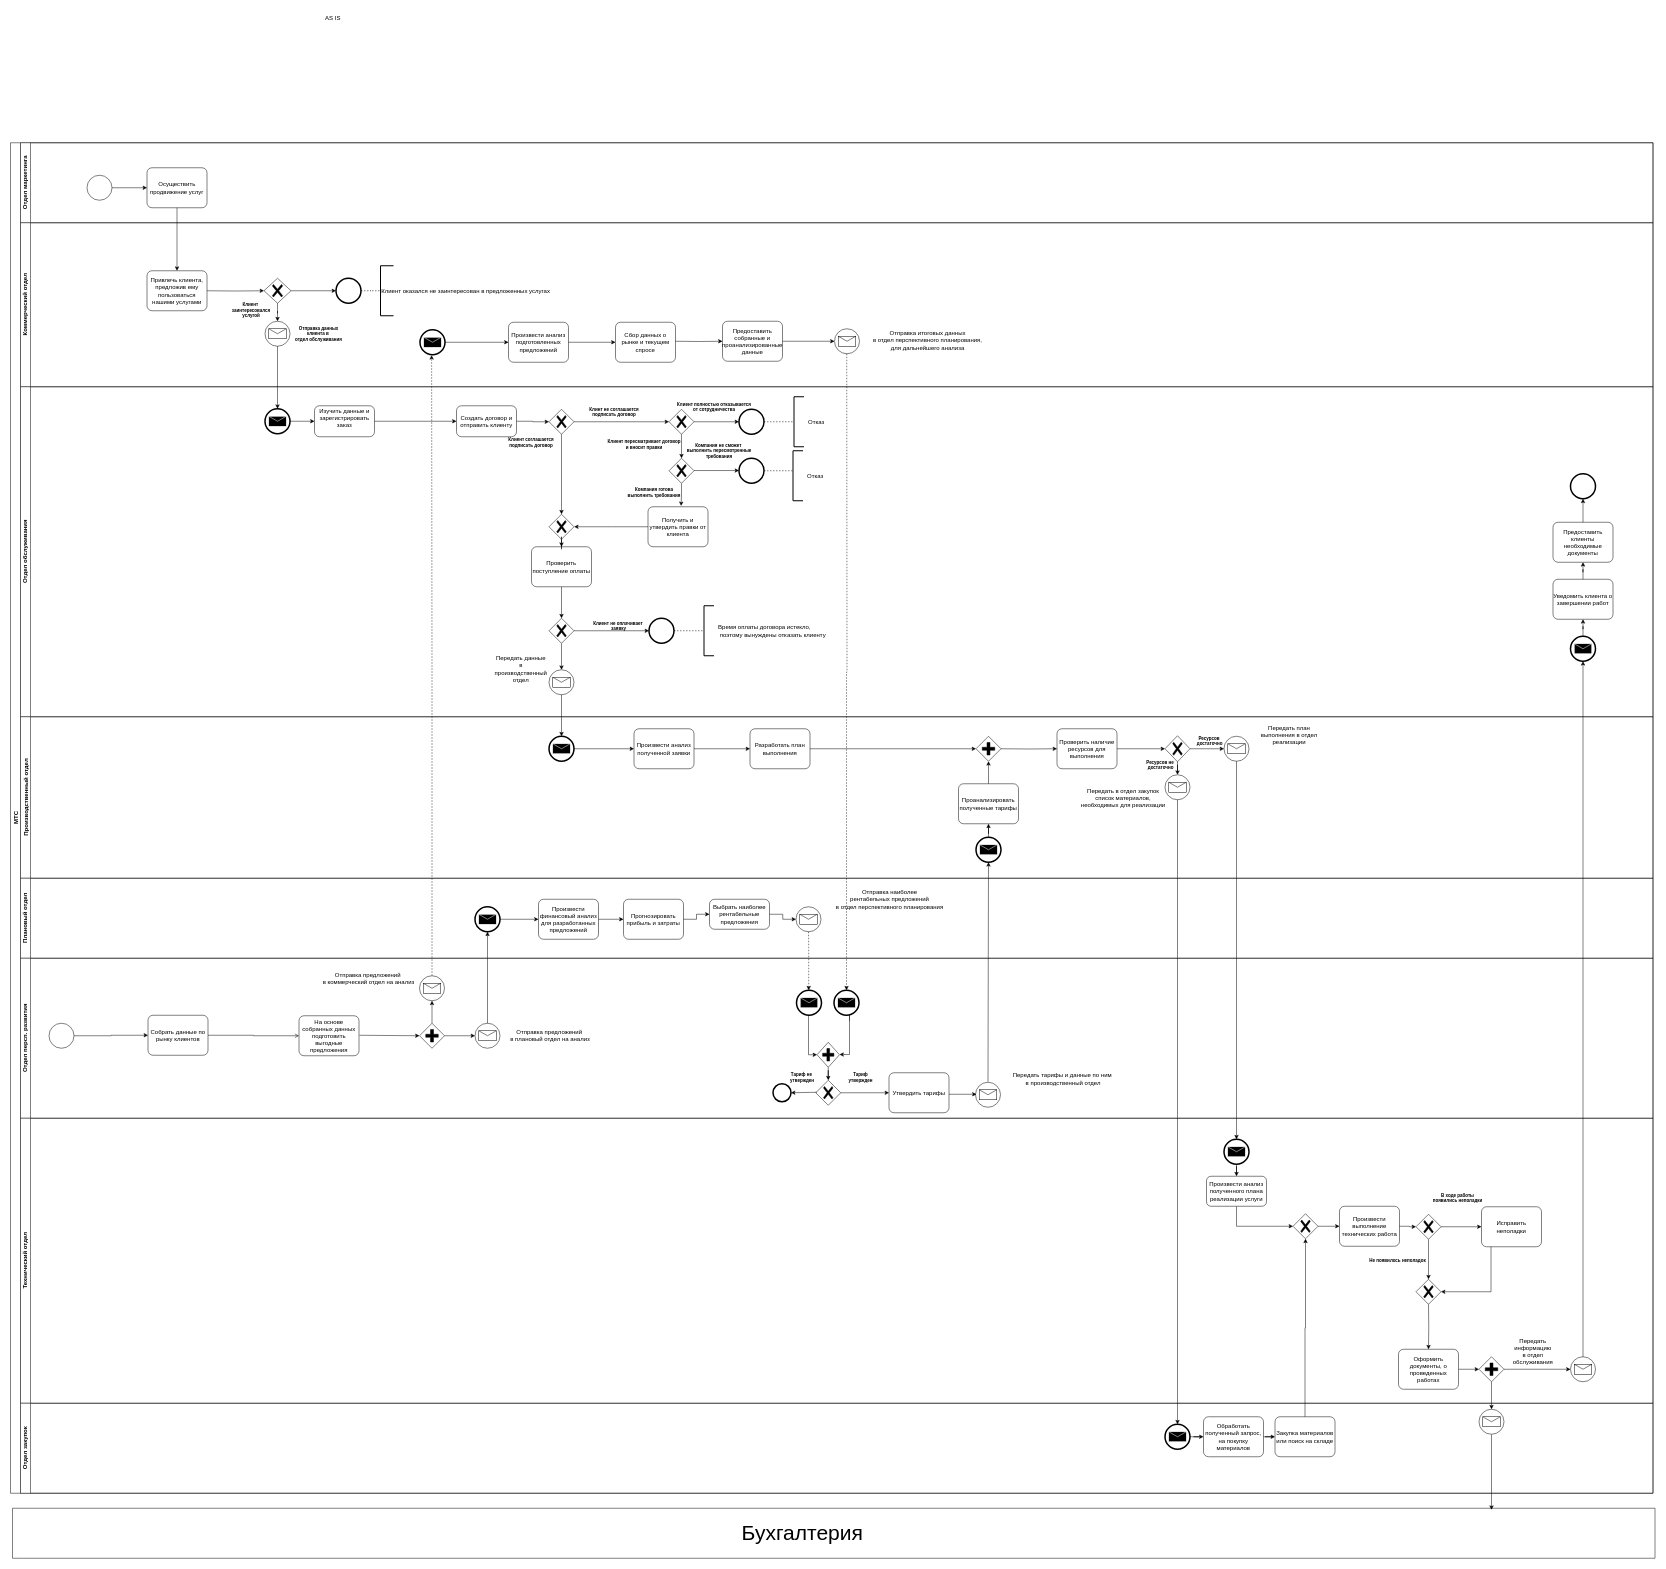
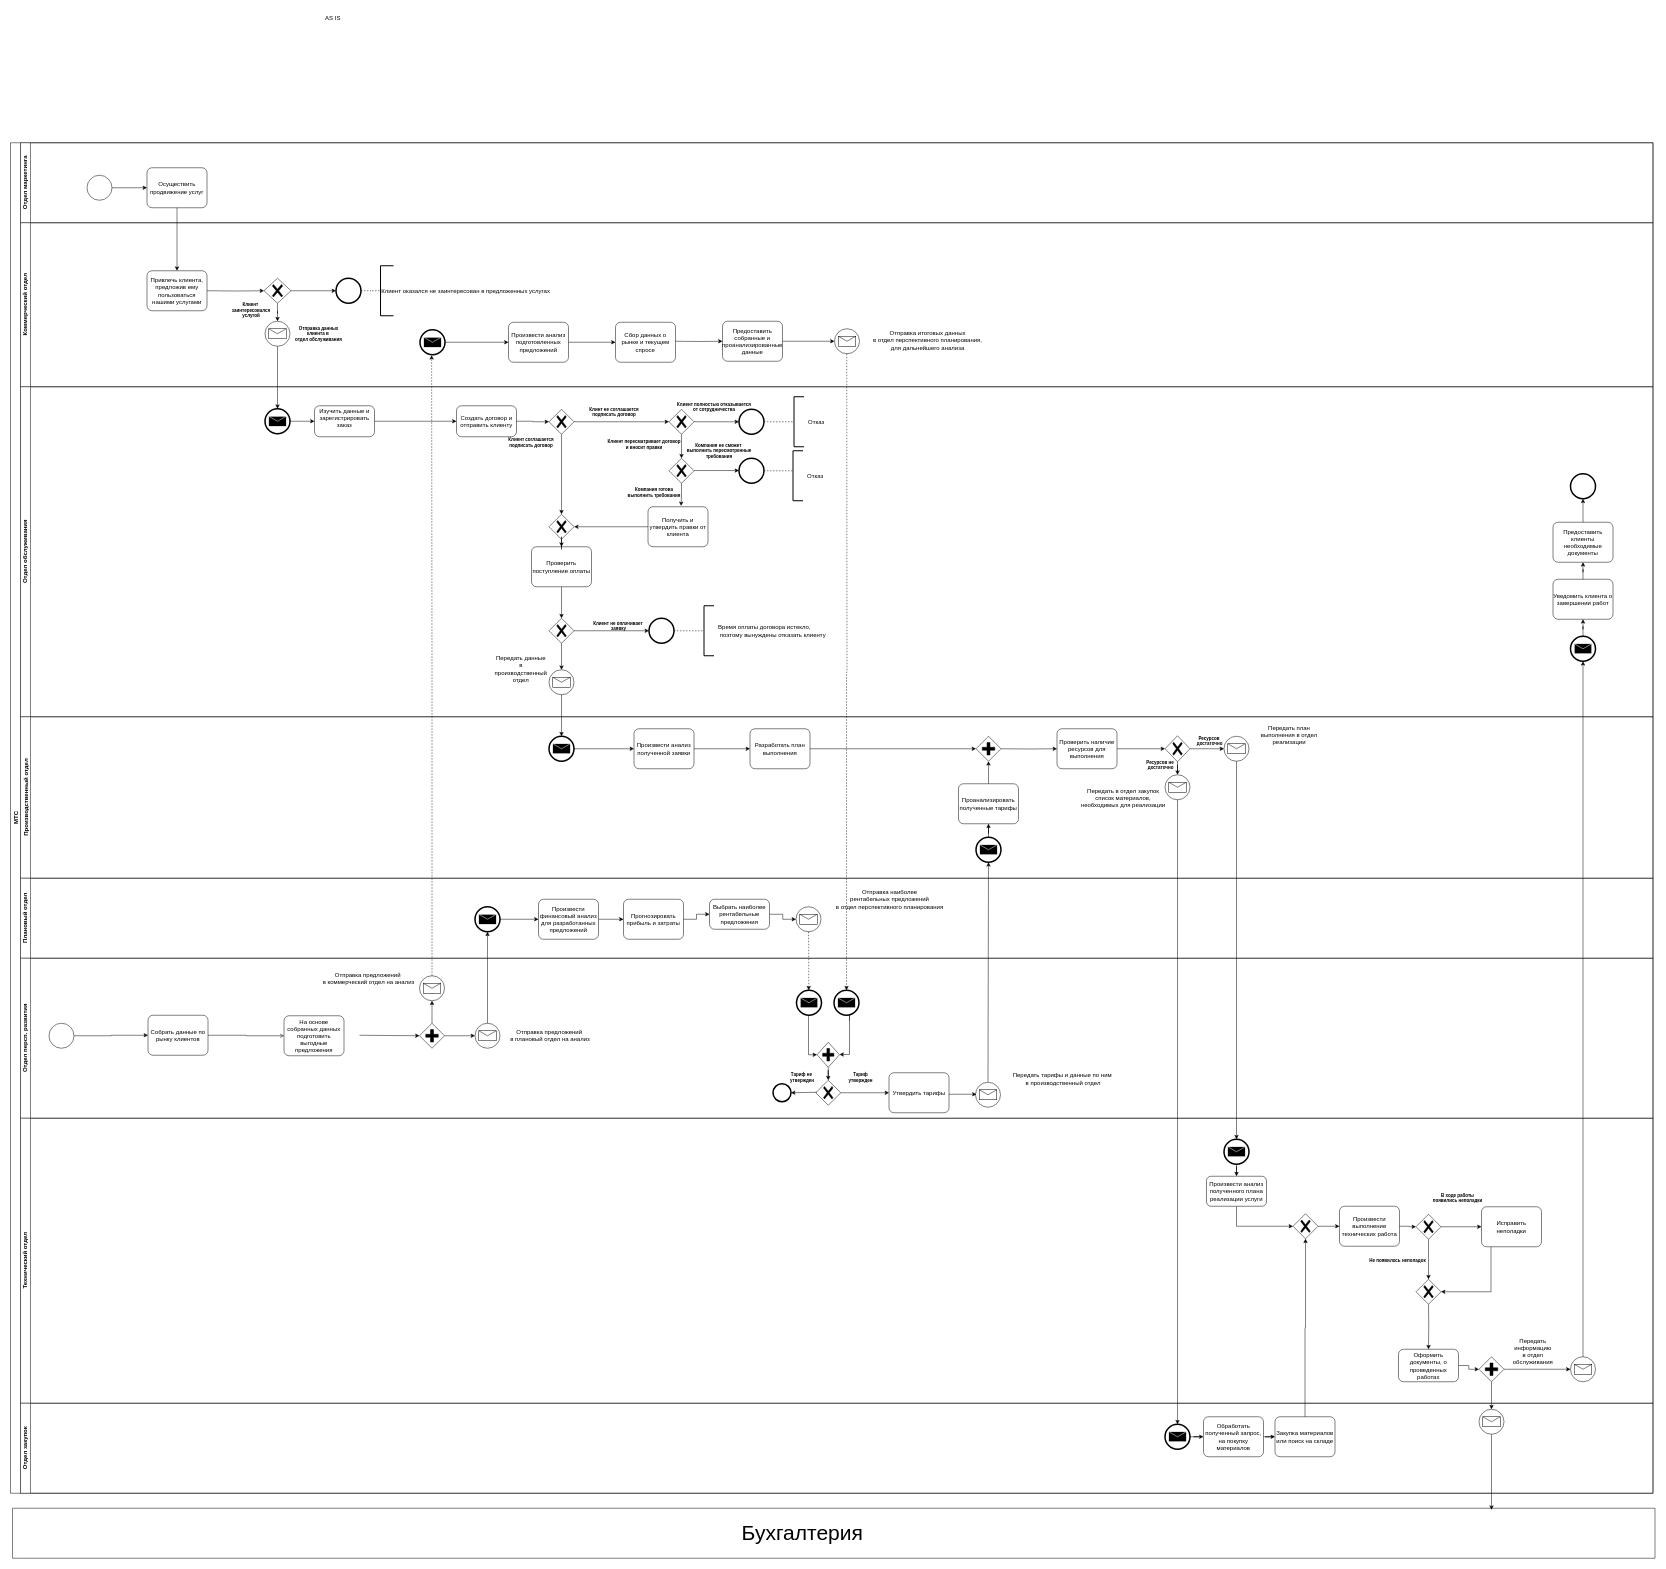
node "На основе собранных данных подготовить выгодные предложения": moved (329, 1036) -> (314, 1036)
node "Оформить документы, о проведенных работах": size 60x40 -> 60x33
